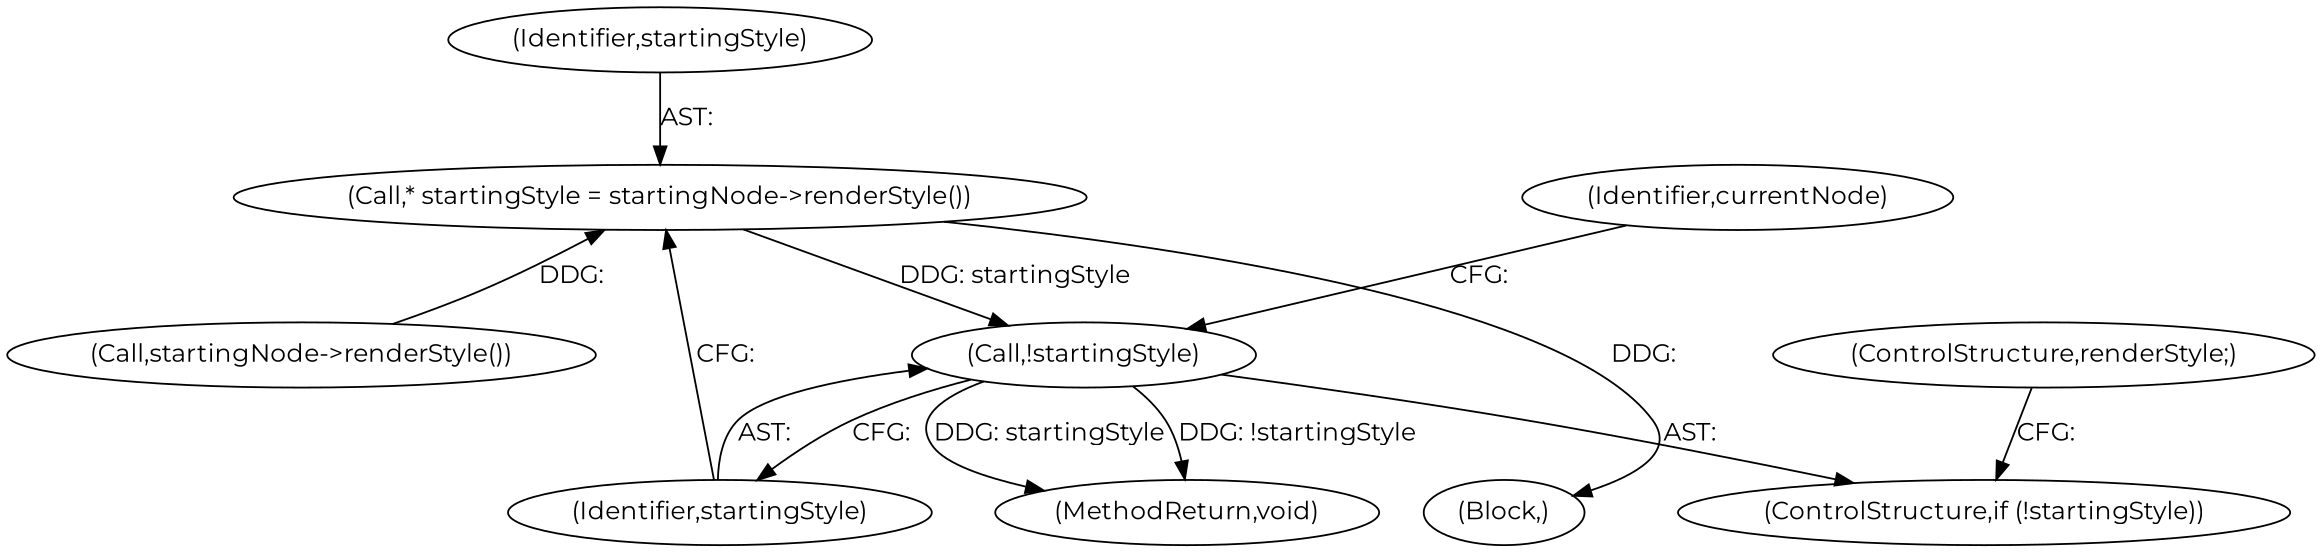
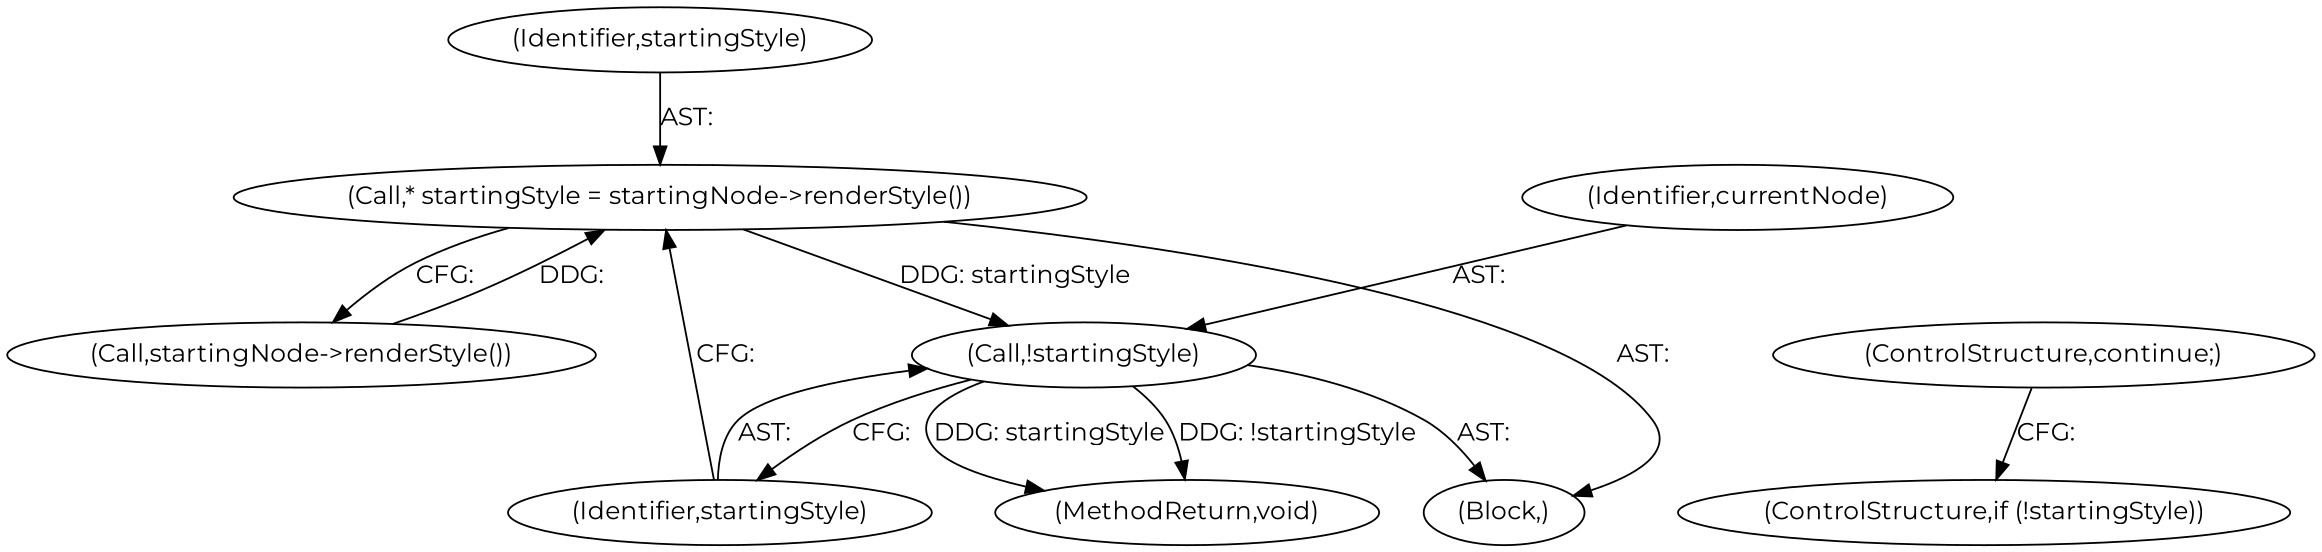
edge "(Call,* startingStyle = startingNode->renderStyle())" -> "(Call,startingNode->renderStyle())": added, label "CFG:"
edge "(Identifier,currentNode)" -> "(Call,!startingStyle)": label "CFG: " -> "AST: "
edge "(Call,* startingStyle = startingNode->renderStyle())" -> "(Block,)": label "DDG: " -> "AST: "
node "(ControlStructure,renderStyle;)": label "(ControlStructure,renderStyle;)" -> "(ControlStructure,continue;)"
edge "(Call,!startingStyle)" -> "(ControlStructure,if (!startingStyle))": now "(Call,!startingStyle)" -> "(Block,)"
